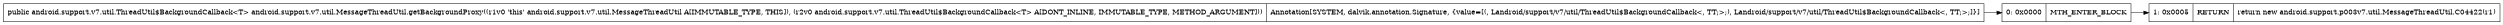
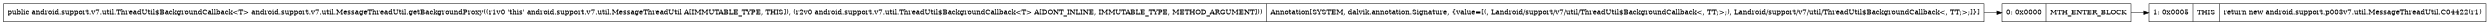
node "1: 0x0005": text "RETURN" -> "THIS"
